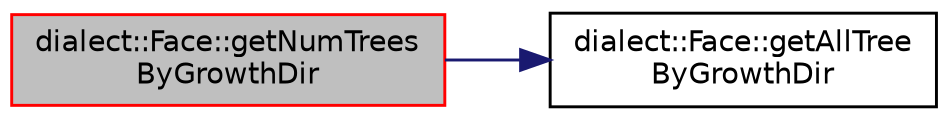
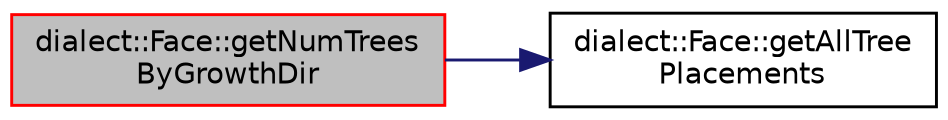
node "dialect::Face::getAllTree ByGrowthDir": label "dialect::Face::getAllTree ByGrowthDir" -> "dialect::Face::getAllTree Placements"
